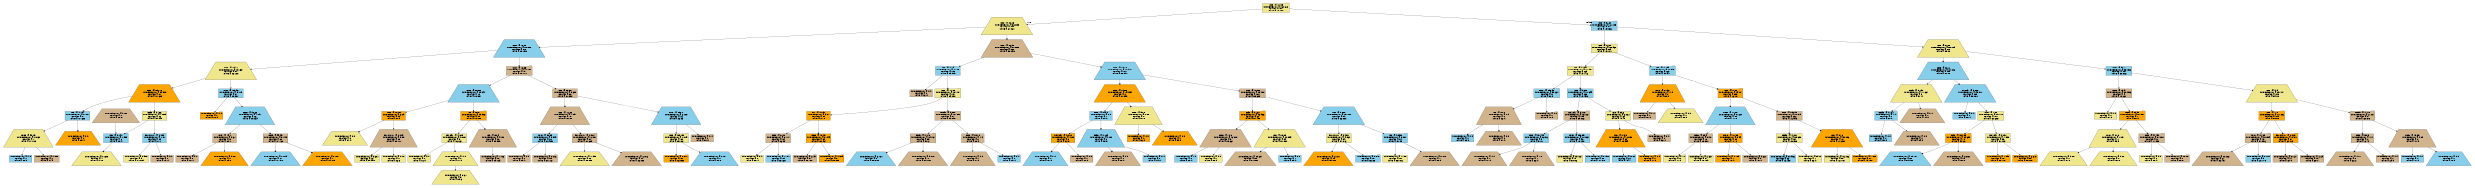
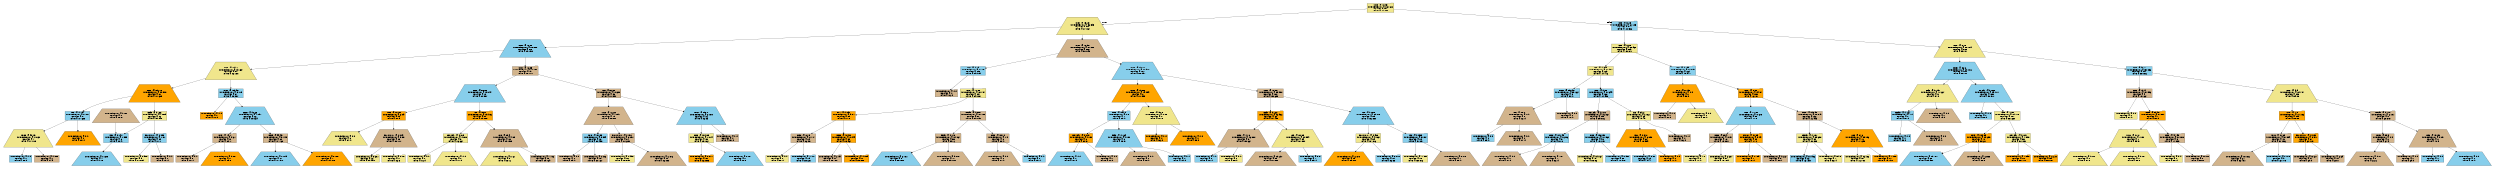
node "squared_error = 1.688 samples = 4 value = 9.75": fillcolor khaki -> skyblue
node "squared_error = 1.905 samples = 13 value = 23.308": shape trapezium -> box
edge "squared_error = 0.0 samples = 2 value = 17.0" -> "squared_error = 2.64 samples = 5 value = 23.6": now "Age <= 25.9 squared_error = 9.25 samples = 18 value = 20.833" -> "squared_error = 2.64 samples = 5 value = 23.6"
